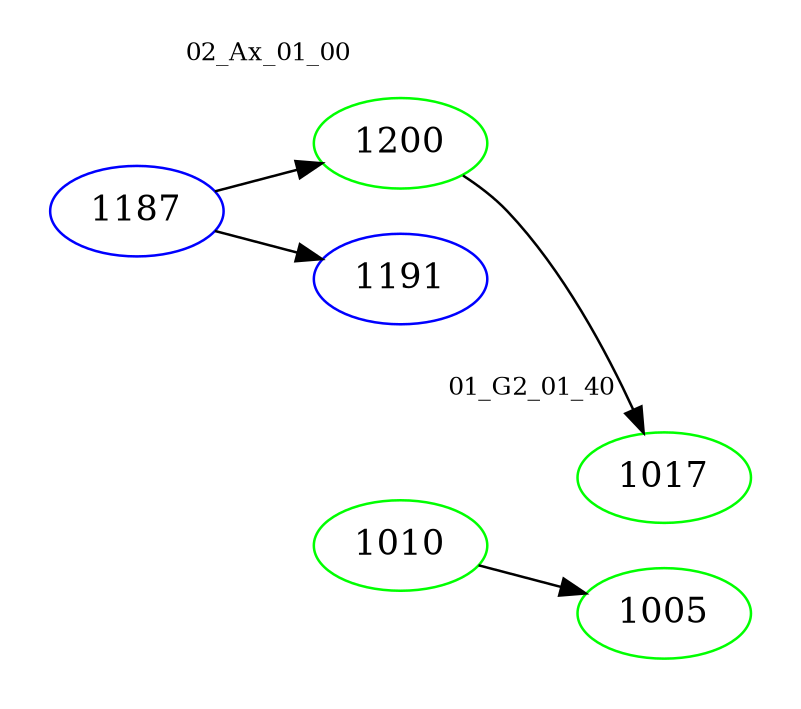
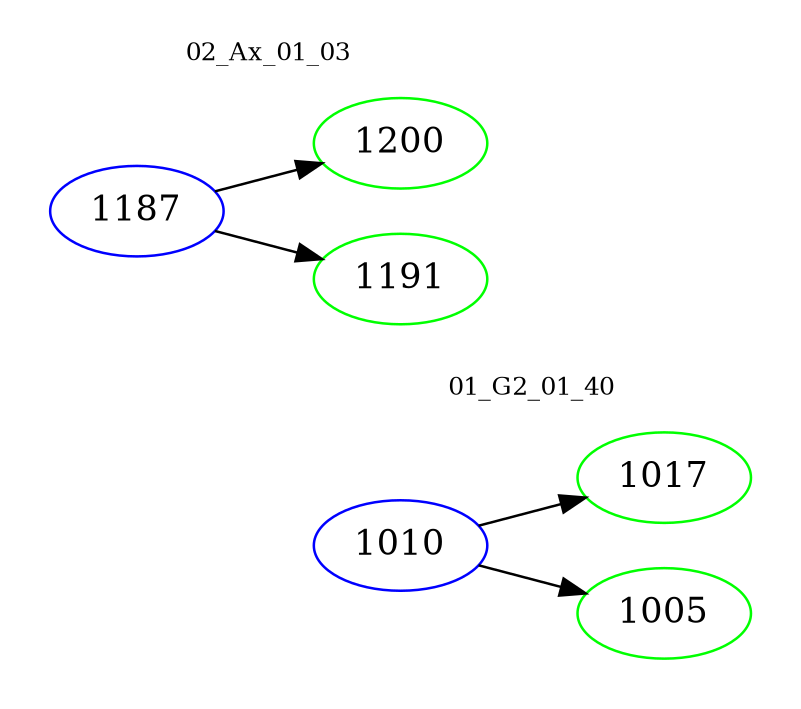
cluster "02_Ax_01_00": label "02_Ax_01_00" -> "02_Ax_01_03"
node "1191": color blue -> green
edge "1200" -> "1017": now "1010" -> "1017"
node "1010": color green -> blue
